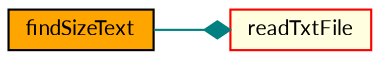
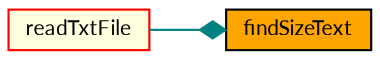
edge "findSizeText" -> "readTxtFile": reversed
